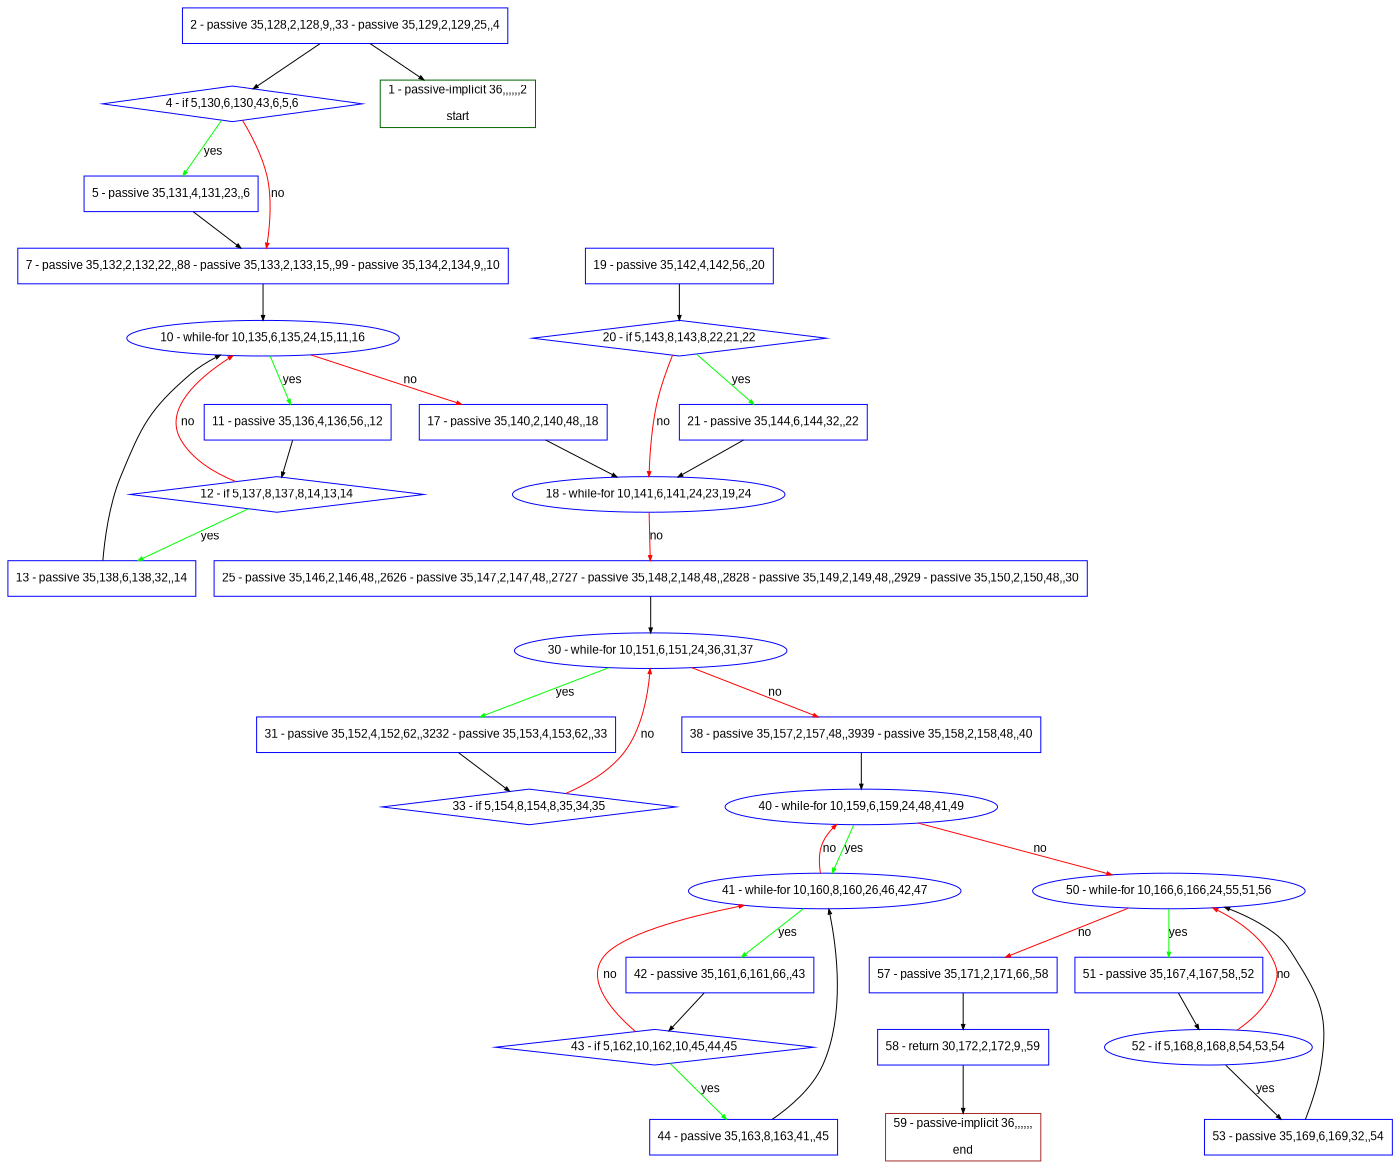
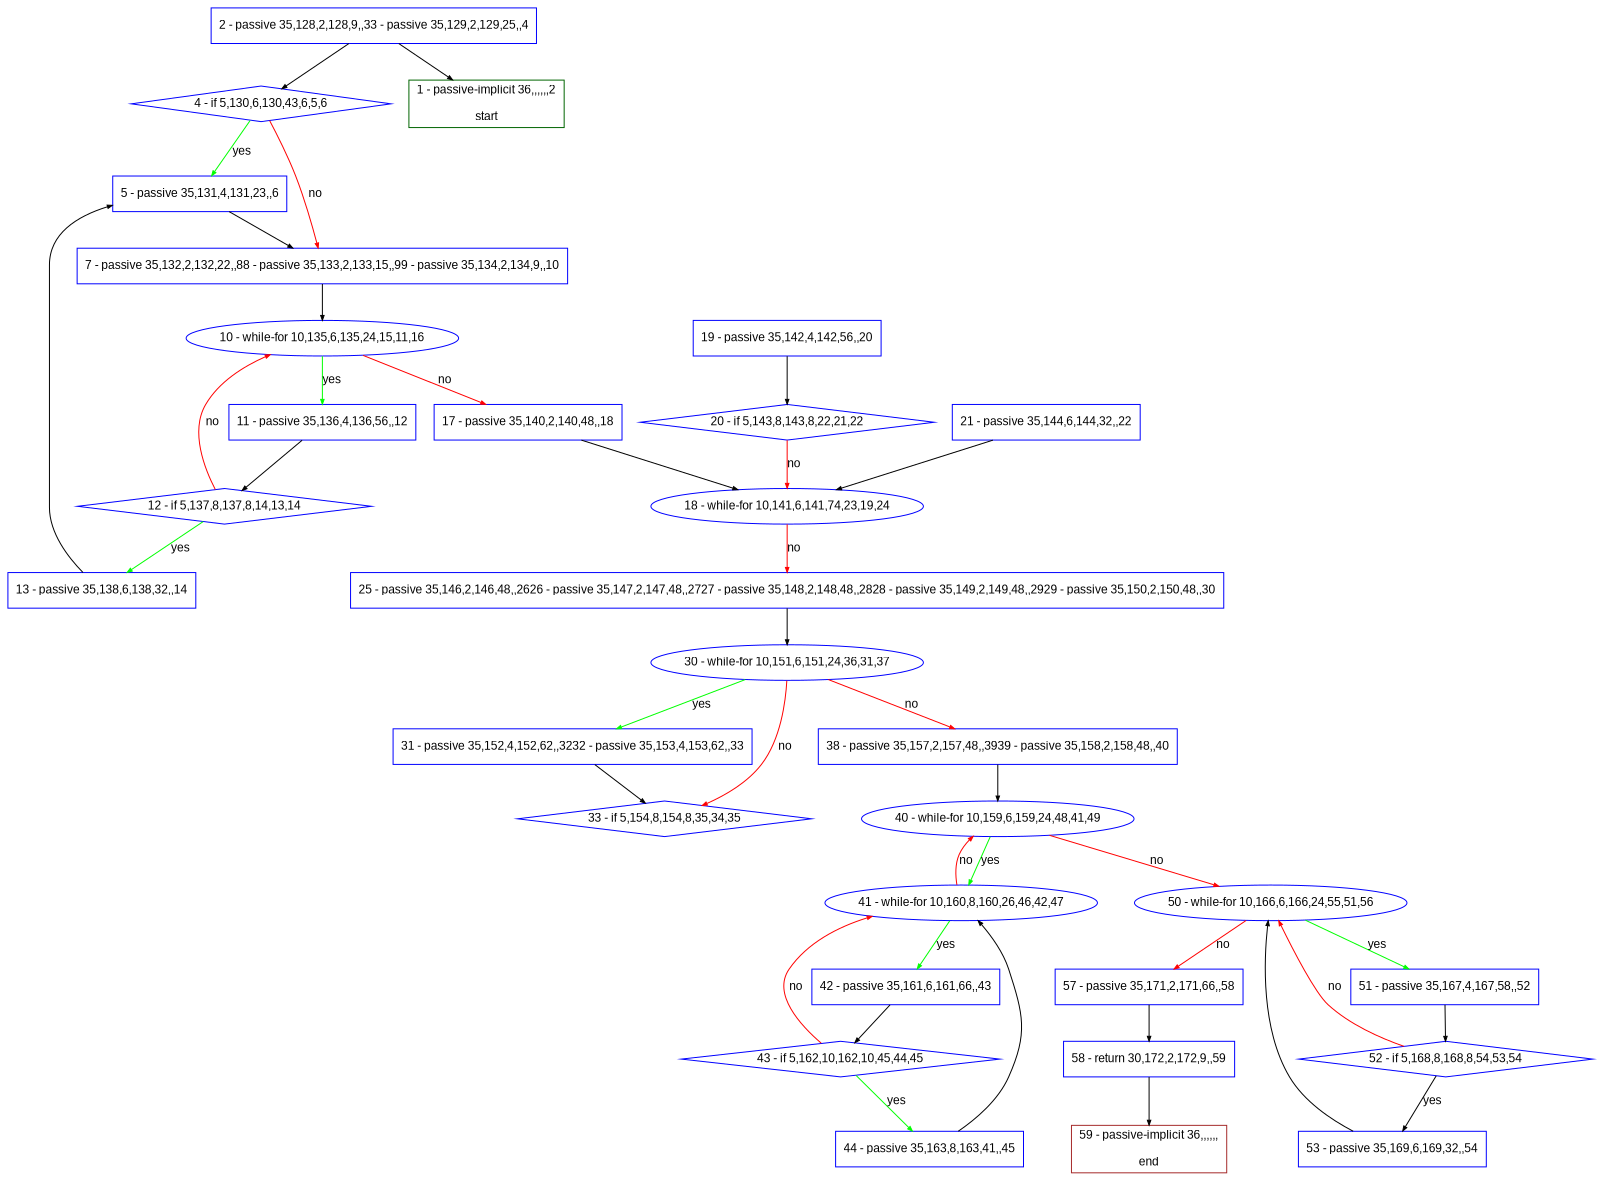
edge "20 - if 5,143,8,143,8,22,21,22" -> "21 - passive 35,144,6,144,32,,22": removed, label "yes"
edge "13 - passive 35,138,6,138,32,,14" -> "10 - while-for 10,135,6,135,24,15,11,16": now "13 - passive 35,138,6,138,32,,14" -> "5 - passive 35,131,4,131,23,,6"
node "18 - while-for 10,141,6,141,24,23,19,24": label "18 - while-for 10,141,6,141,24,23,19,24" -> "18 - while-for 10,141,6,141,74,23,19,24"
edge "33 - if 5,154,8,154,8,35,34,35" -> "30 - while-for 10,151,6,151,24,36,31,37": reversed
node "52 - if 5,168,8,168,8,54,53,54": shape ellipse -> diamond
